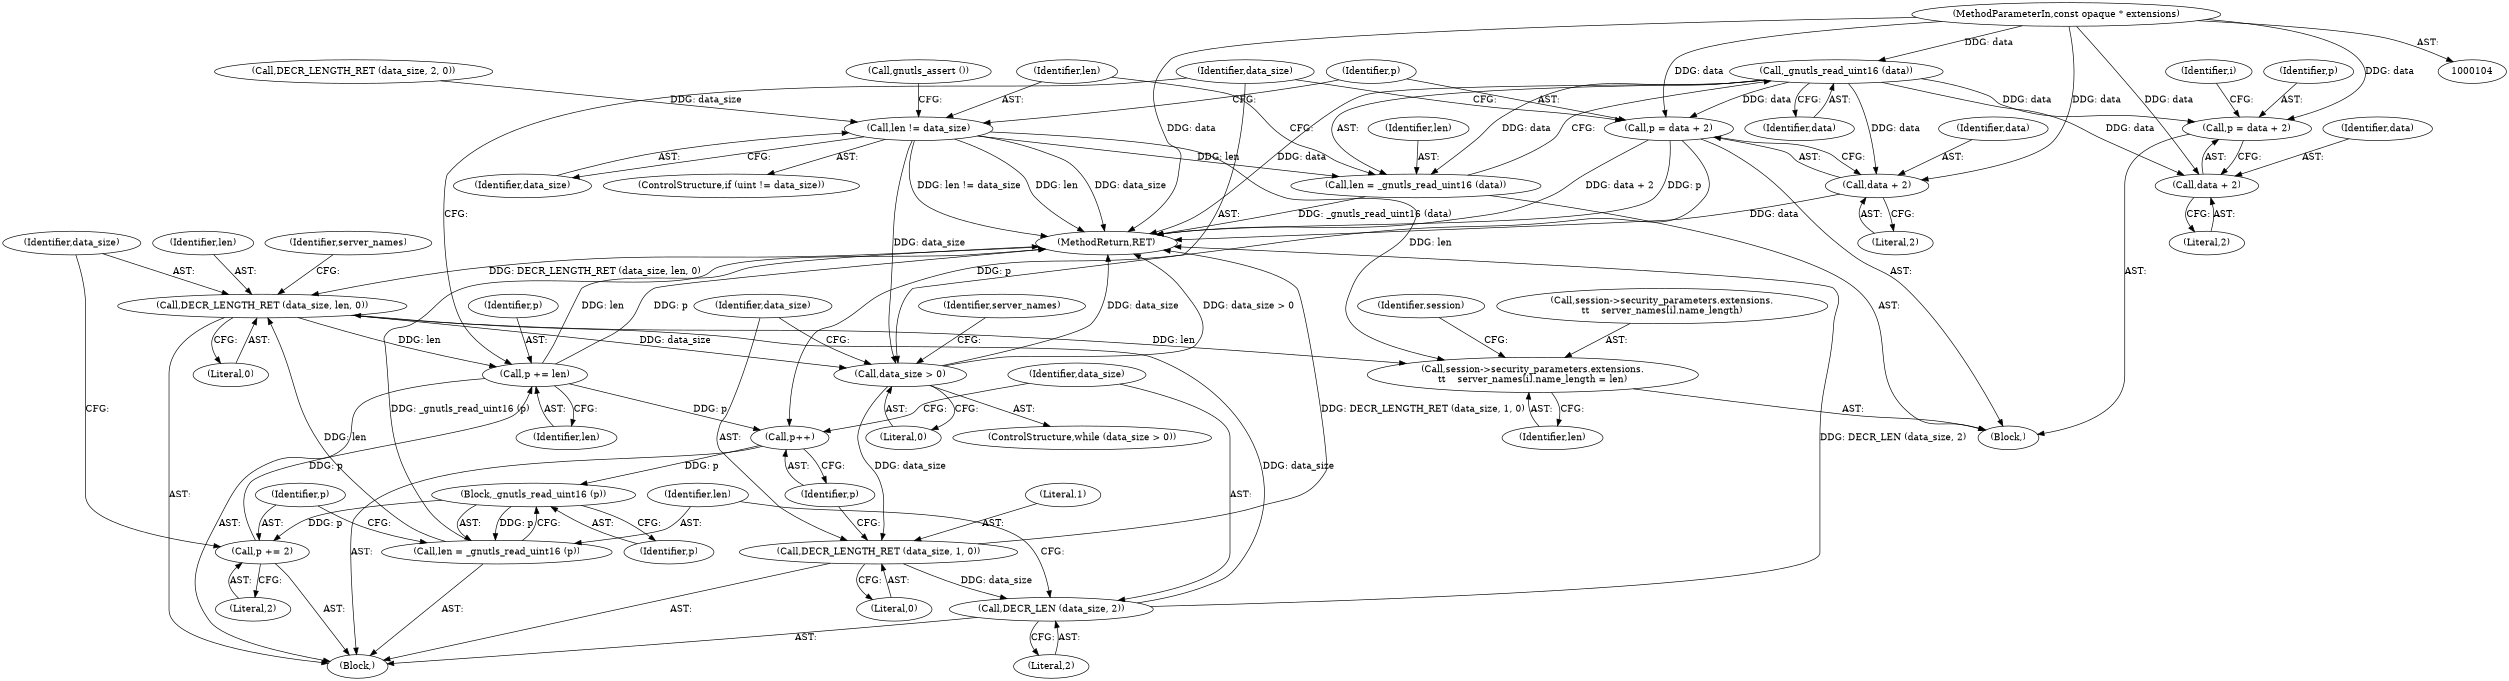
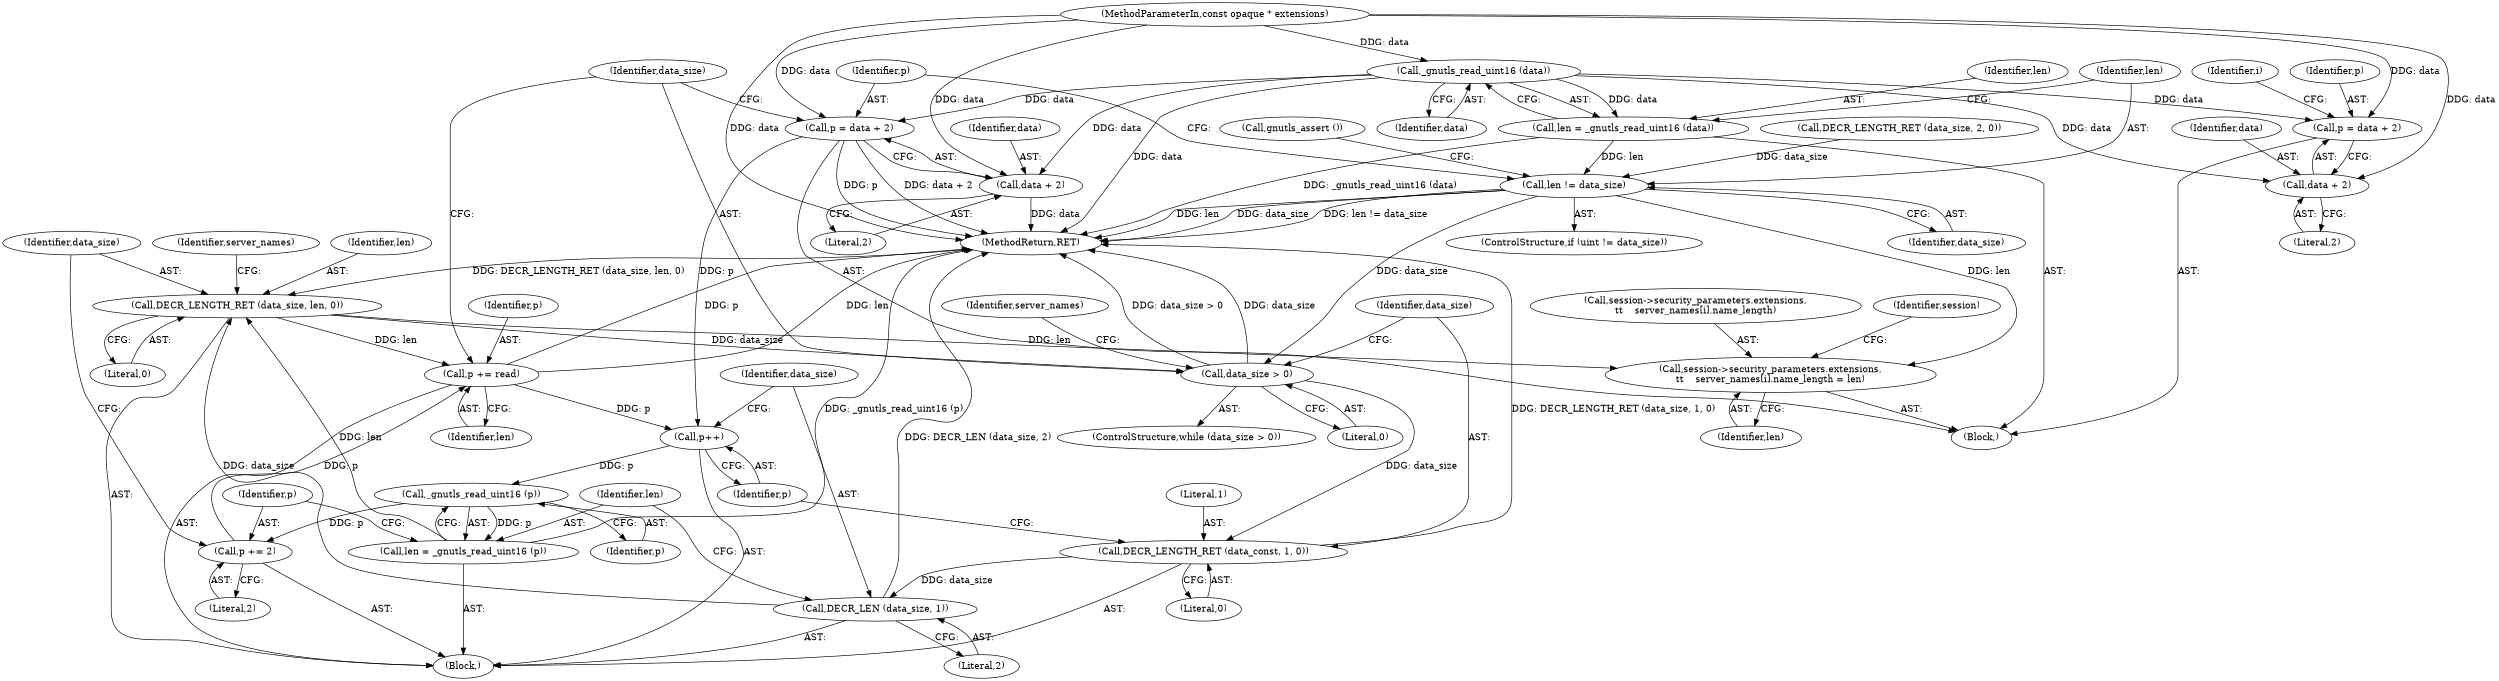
node "1000104": removed
edge "(Call,len != data_size)" -> "(Call,len = _gnutls_read_uint16 (data))": reversed
node "(Call,p += len)": label "(Call,p += len)" -> "(Call,p += read)"
node "(Block,_gnutls_read_uint16 (p))": label "(Block,_gnutls_read_uint16 (p))" -> "(Call,_gnutls_read_uint16 (p))"
node "(Call,DECR_LENGTH_RET (data_size, 1, 0))": label "(Call,DECR_LENGTH_RET (data_size, 1, 0))" -> "(Call,DECR_LENGTH_RET (data_const, 1, 0))"
node "(Call,DECR_LEN (data_size, 2))": label "(Call,DECR_LEN (data_size, 2))" -> "(Call,DECR_LEN (data_size, 1))"
